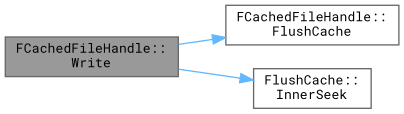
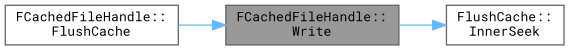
edge "FCachedFileHandle:: Write" -> "FCachedFileHandle:: FlushCache": reversed
